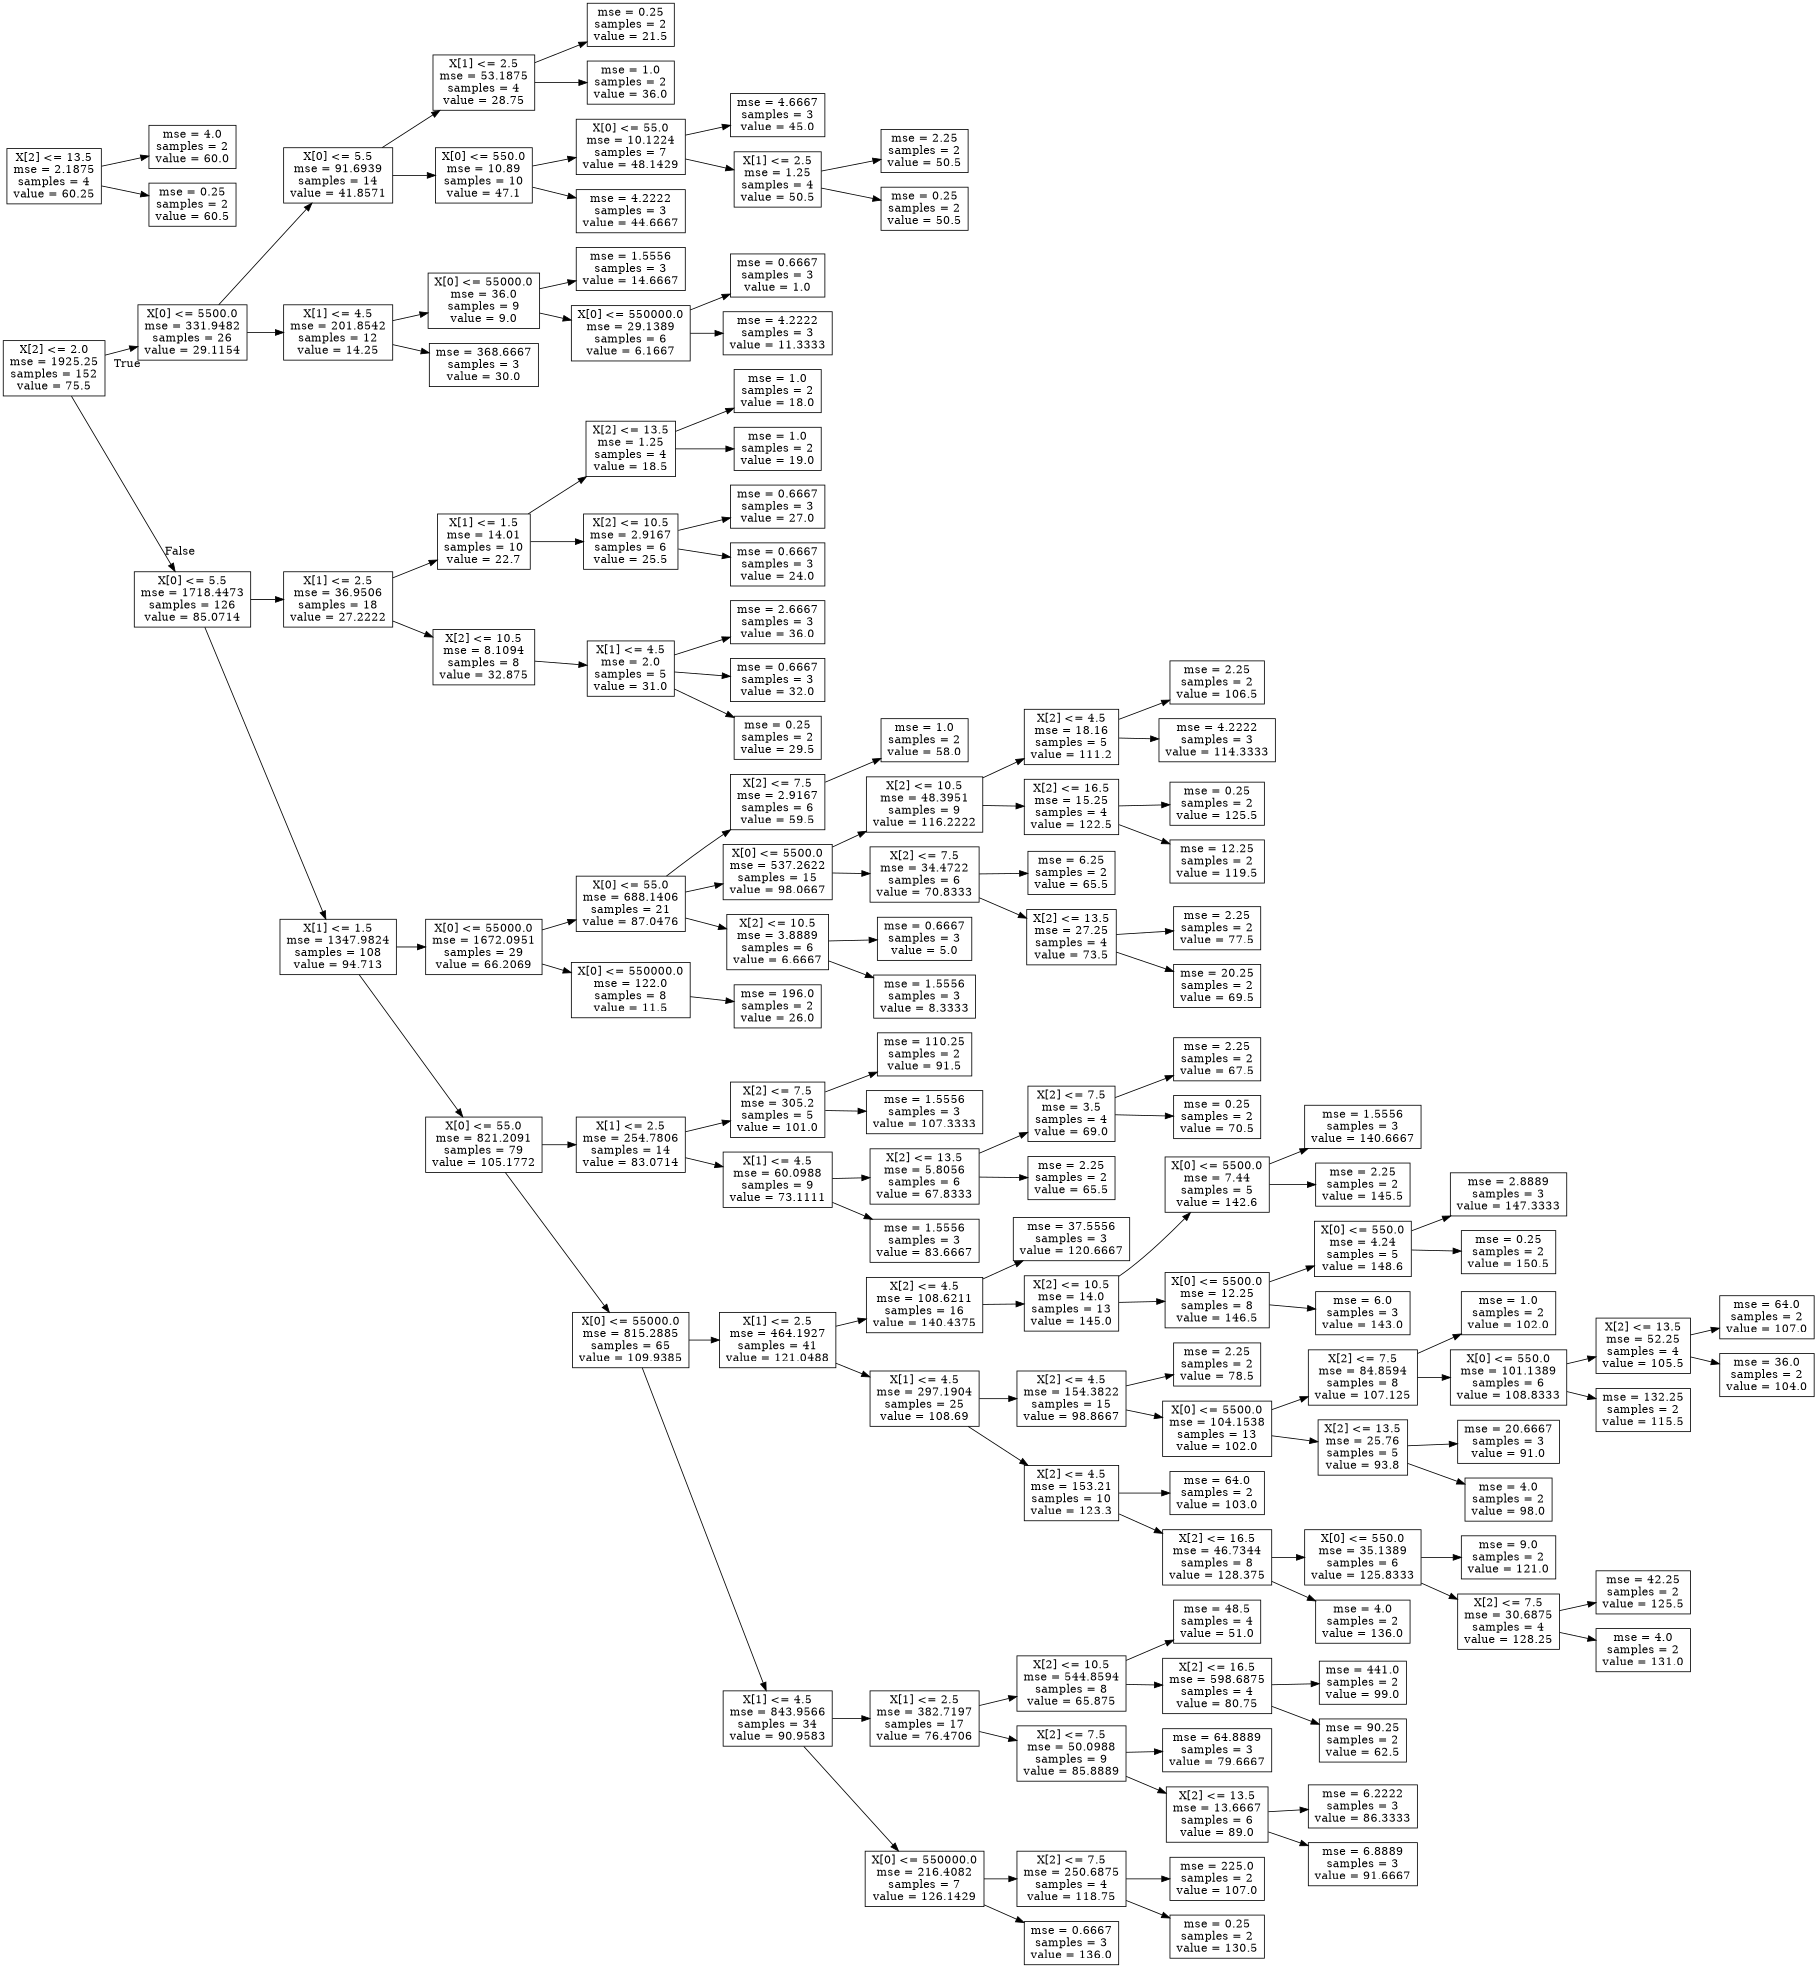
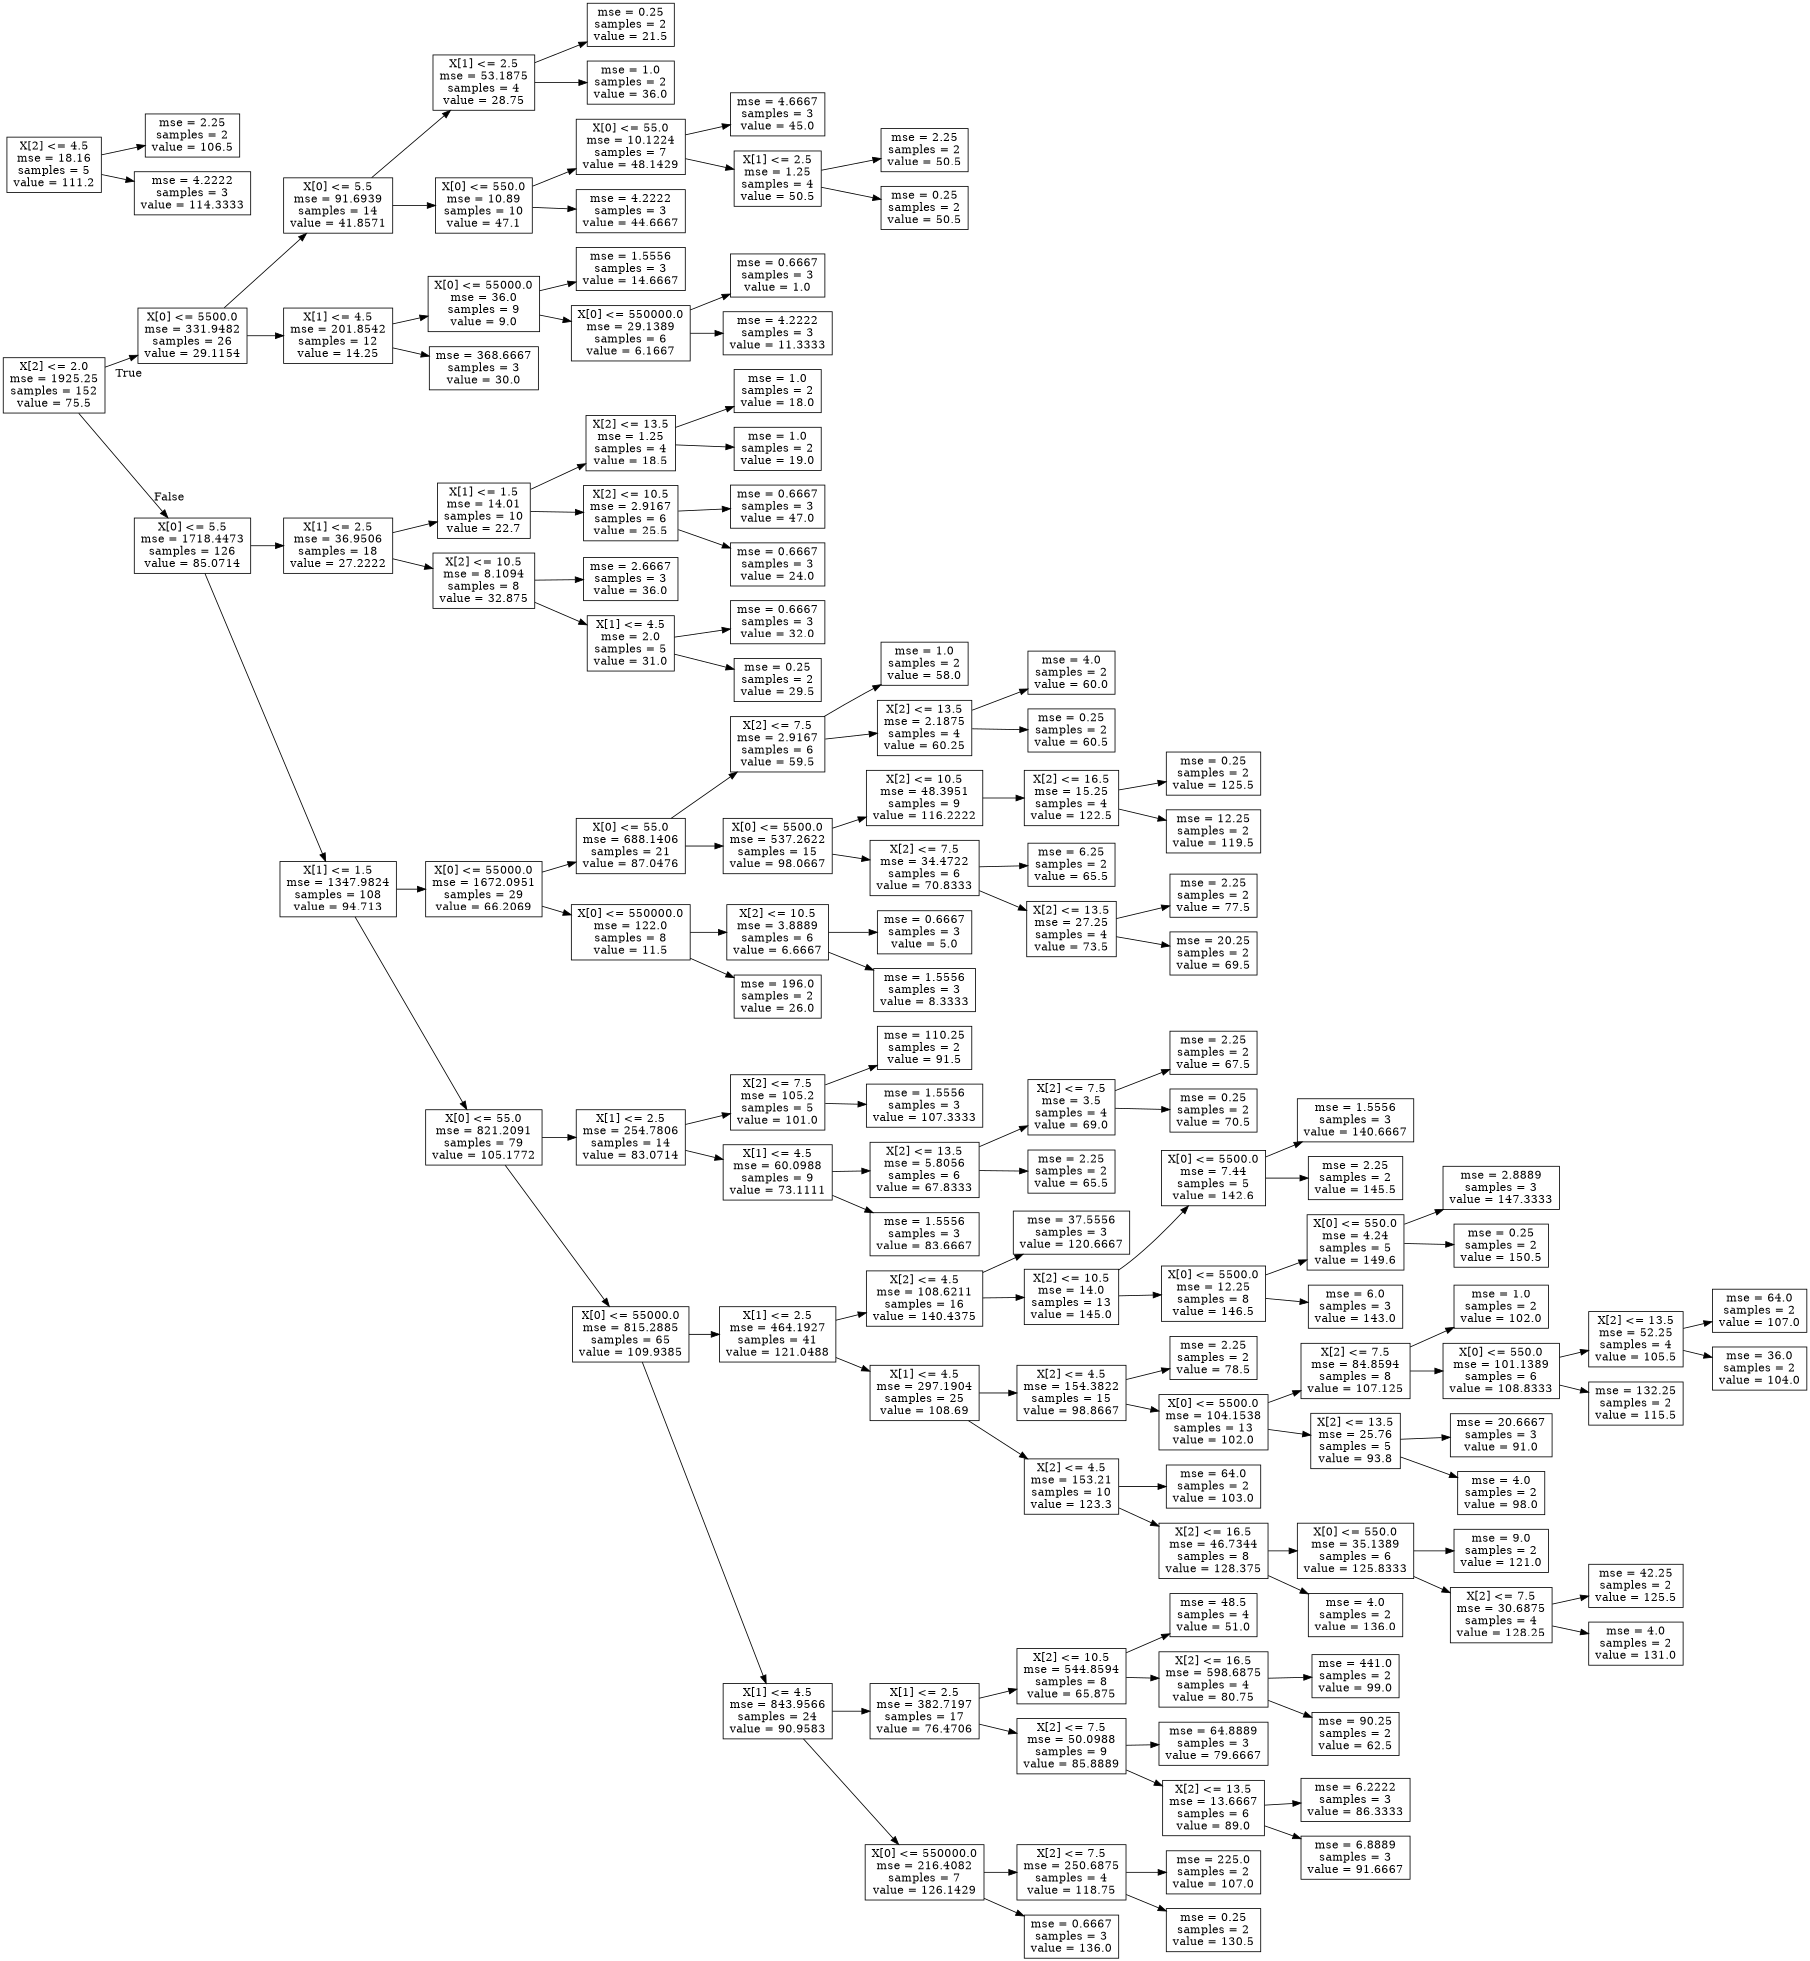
node "mse = 0.6667 samples = 3 value = 27.0": label "mse = 0.6667 samples = 3 value = 27.0" -> "mse = 0.6667 samples = 3 value = 47.0"
edge "X[1] <= 4.5 mse = 2.0 samples = 5 value = 31.0" -> "mse = 2.6667 samples = 3 value = 36.0": now "X[2] <= 10.5 mse = 8.1094 samples = 8 value = 32.875" -> "mse = 2.6667 samples = 3 value = 36.0"
edge "X[2] <= 7.5 mse = 2.9167 samples = 6 value = 59.5" -> "X[2] <= 13.5 mse = 2.1875 samples = 4 value = 60.25": added
edge "X[2] <= 10.5 mse = 48.3951 samples = 9 value = 116.2222" -> "X[2] <= 4.5 mse = 18.16 samples = 5 value = 111.2": removed
edge "X[0] <= 55.0 mse = 688.1406 samples = 21 value = 87.0476" -> "X[2] <= 10.5 mse = 3.8889 samples = 6 value = 6.6667": now "X[0] <= 550000.0 mse = 122.0 samples = 8 value = 11.5" -> "X[2] <= 10.5 mse = 3.8889 samples = 6 value = 6.6667"
node "X[2] <= 7.5 mse = 305.2 samples = 5 value = 101.0": label "X[2] <= 7.5 mse = 305.2 samples = 5 value = 101.0" -> "X[2] <= 7.5 mse = 105.2 samples = 5 value = 101.0"
node "X[0] <= 550.0 mse = 4.24 samples = 5 value = 148.6": label "X[0] <= 550.0 mse = 4.24 samples = 5 value = 148.6" -> "X[0] <= 550.0 mse = 4.24 samples = 5 value = 149.6"
node "X[1] <= 4.5 mse = 843.9566 samples = 34 value = 90.9583": label "X[1] <= 4.5 mse = 843.9566 samples = 34 value = 90.9583" -> "X[1] <= 4.5 mse = 843.9566 samples = 24 value = 90.9583"
